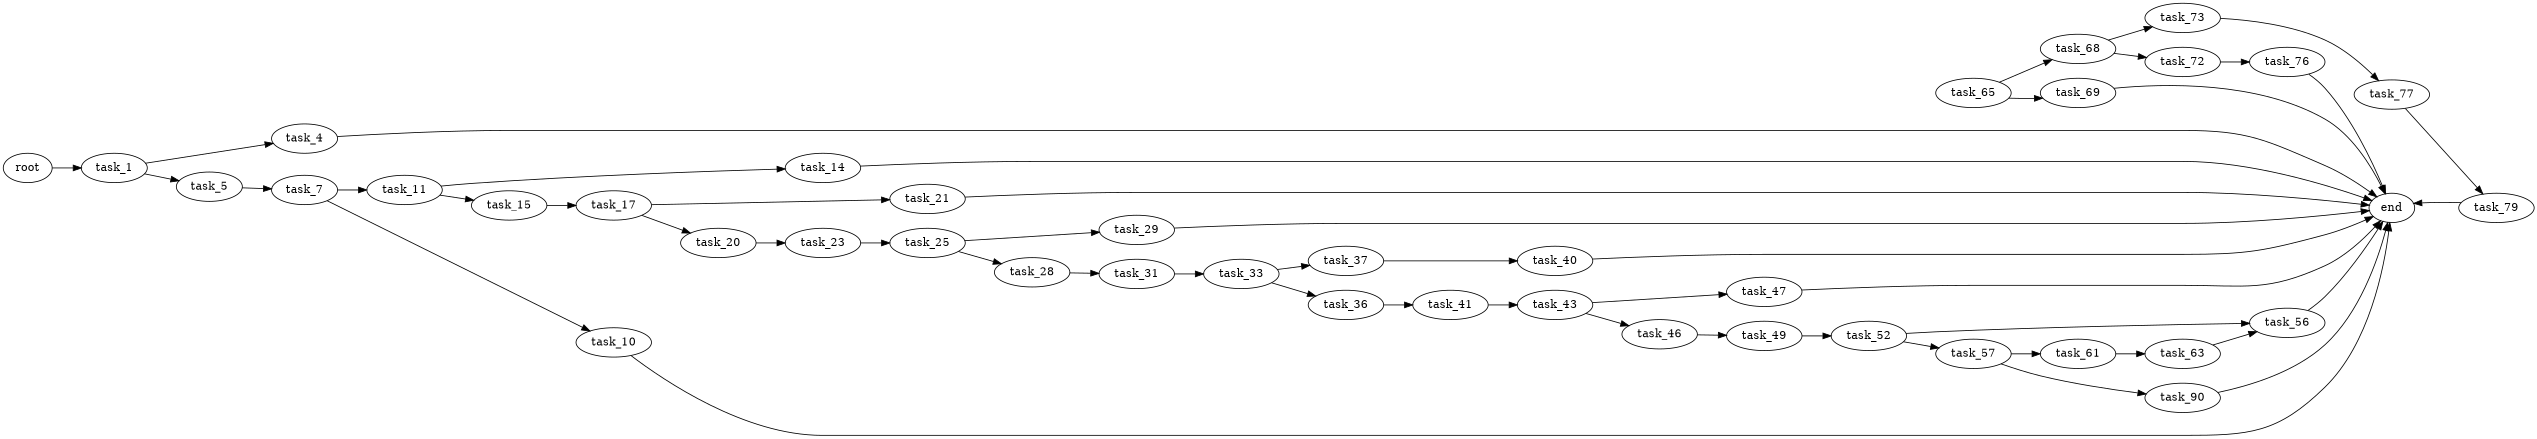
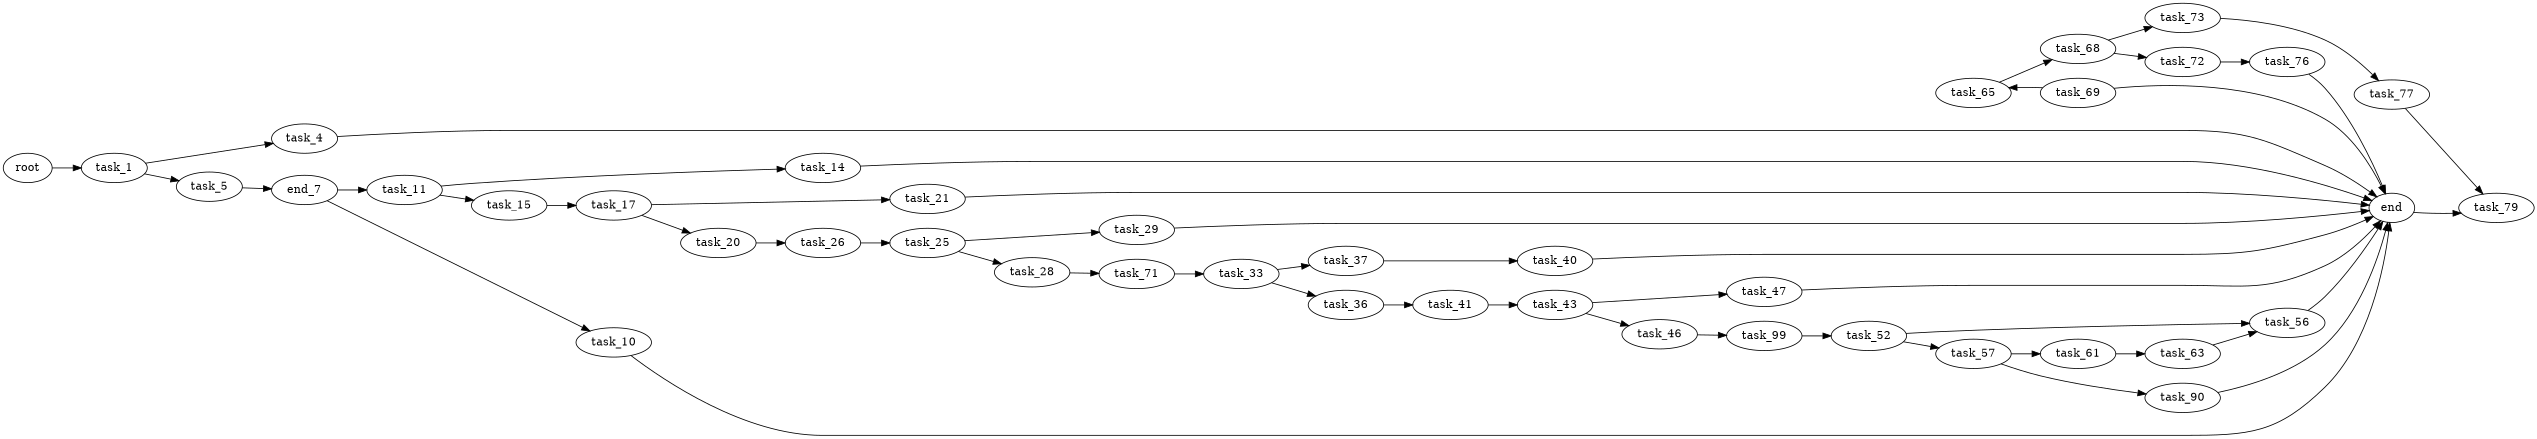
edge "task_65" -> "task_69": reversed
node "task_7": label "task_7" -> "end_7"
edge "task_79" -> "end": reversed
node "task_23": label "task_23" -> "task_26"
node "task_31": label "task_31" -> "task_71"
node "task_49": label "task_49" -> "task_99"
